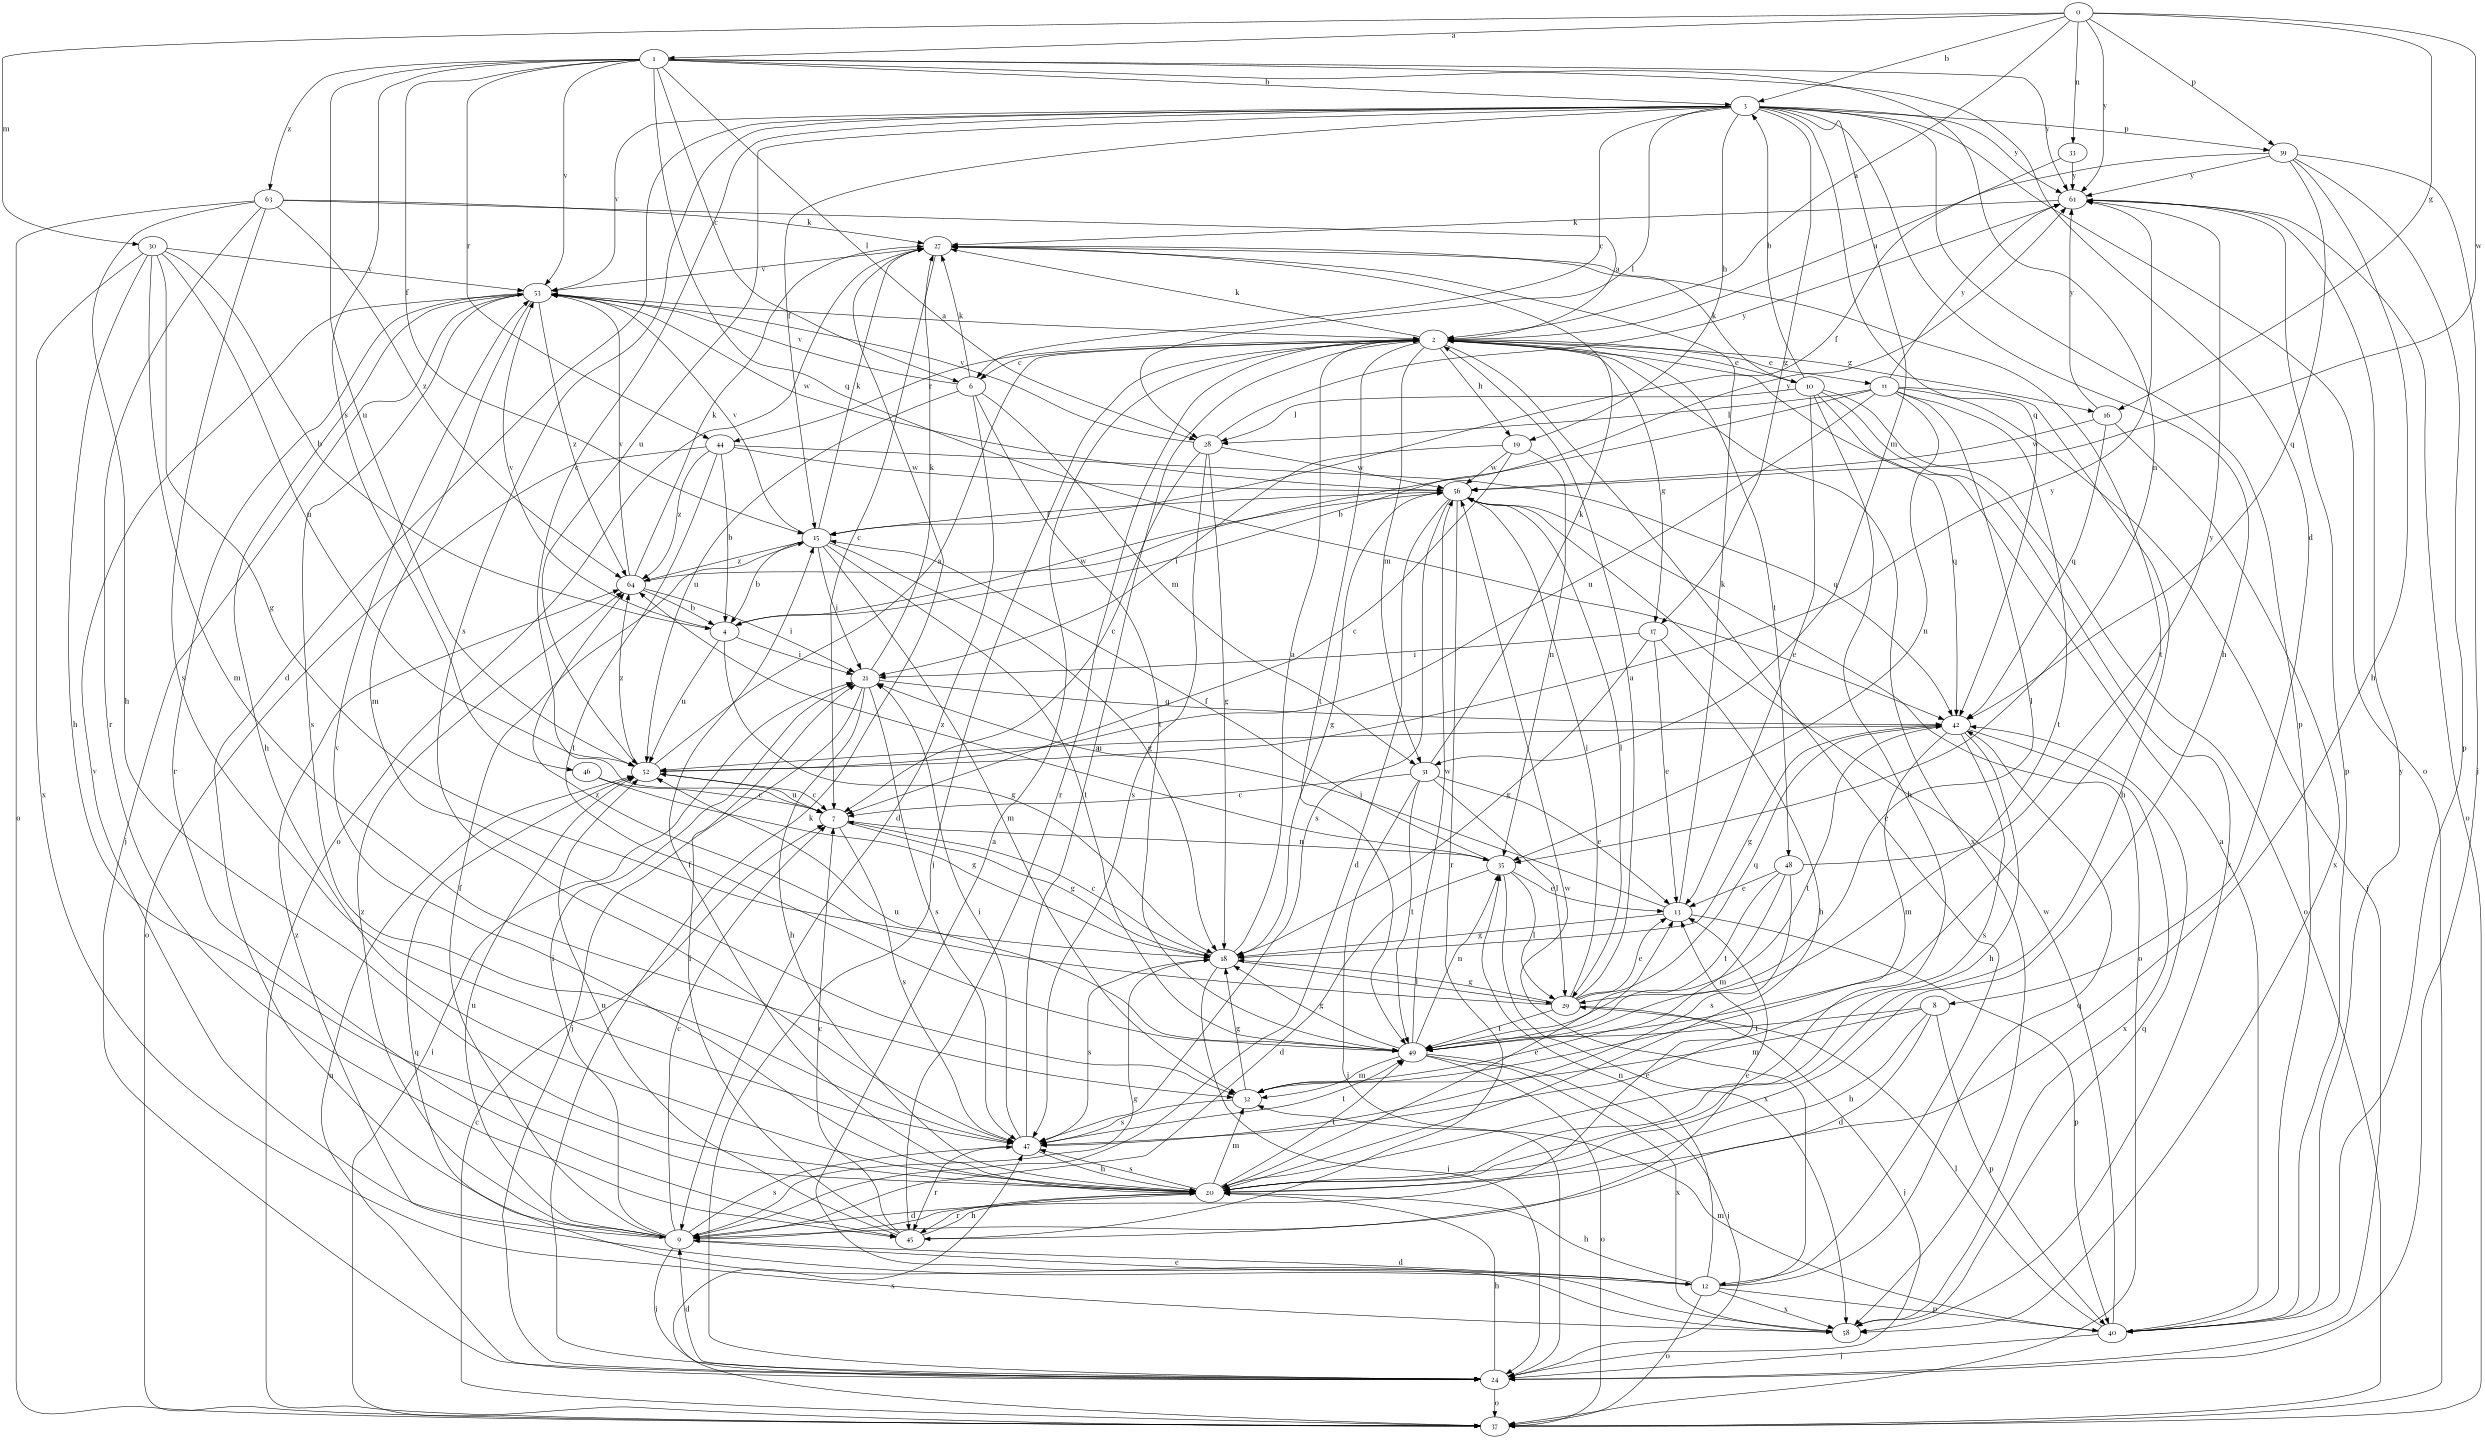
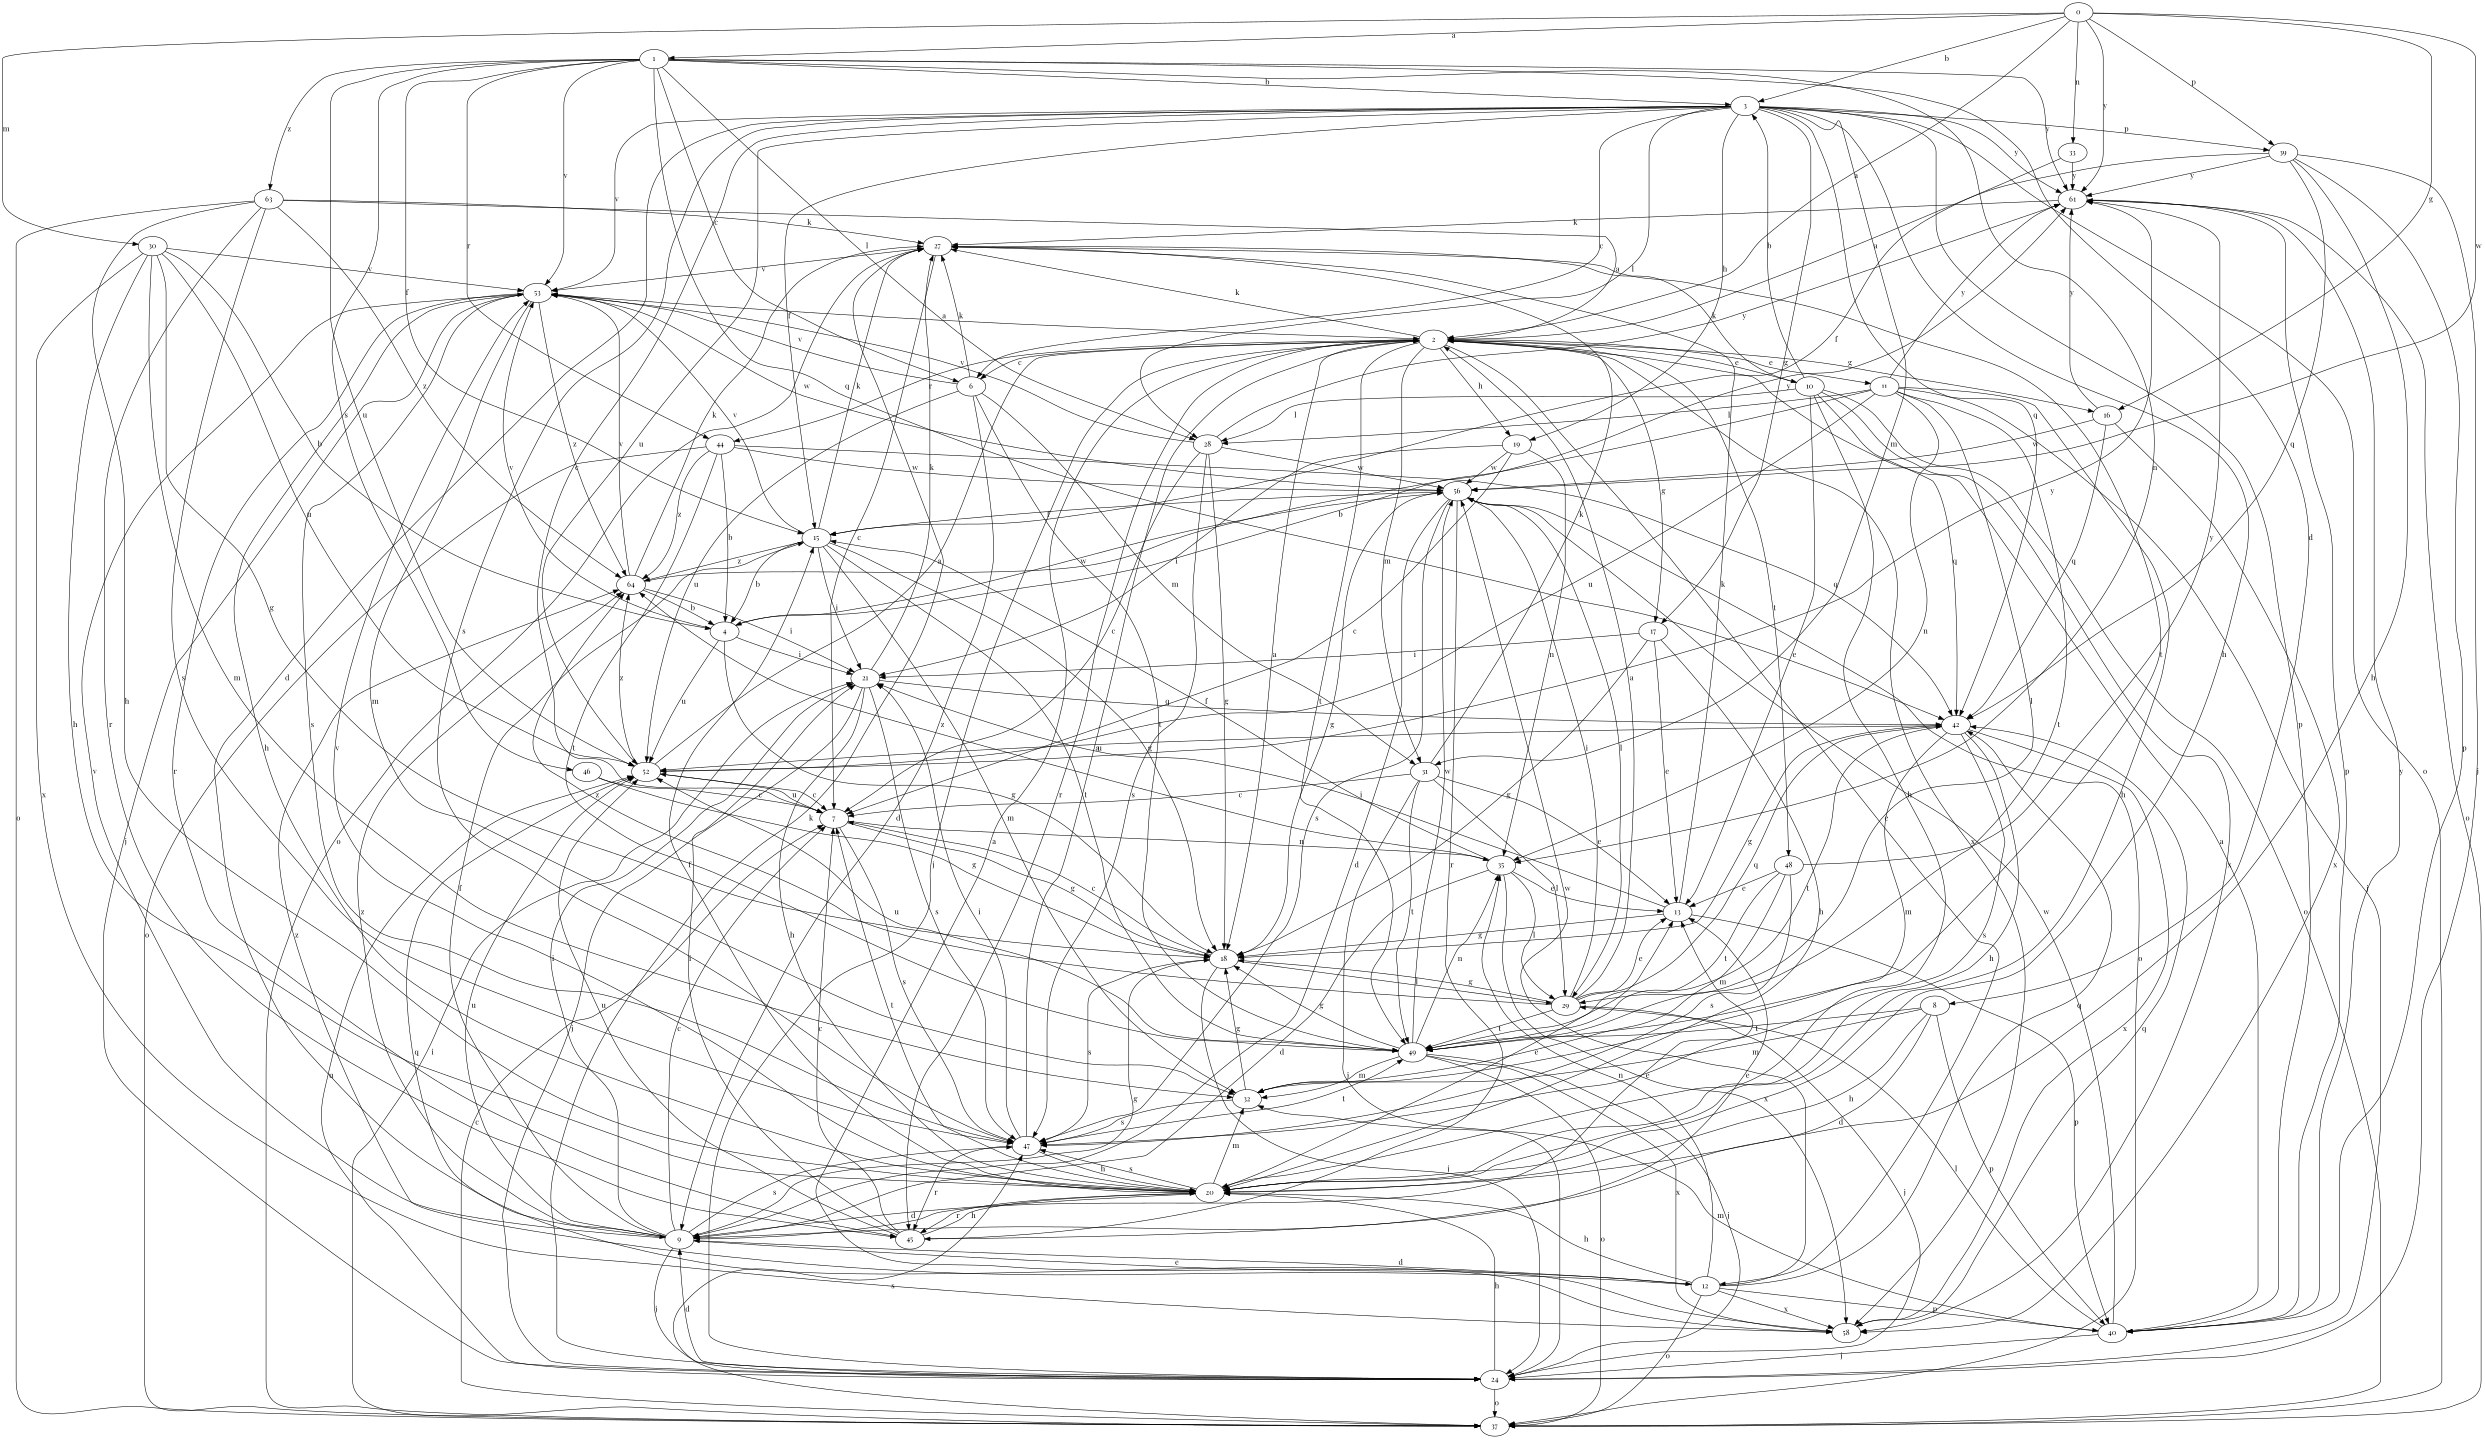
edge "18" -> "2": reversed
edge "20" -> "49": now "20" -> "7"
